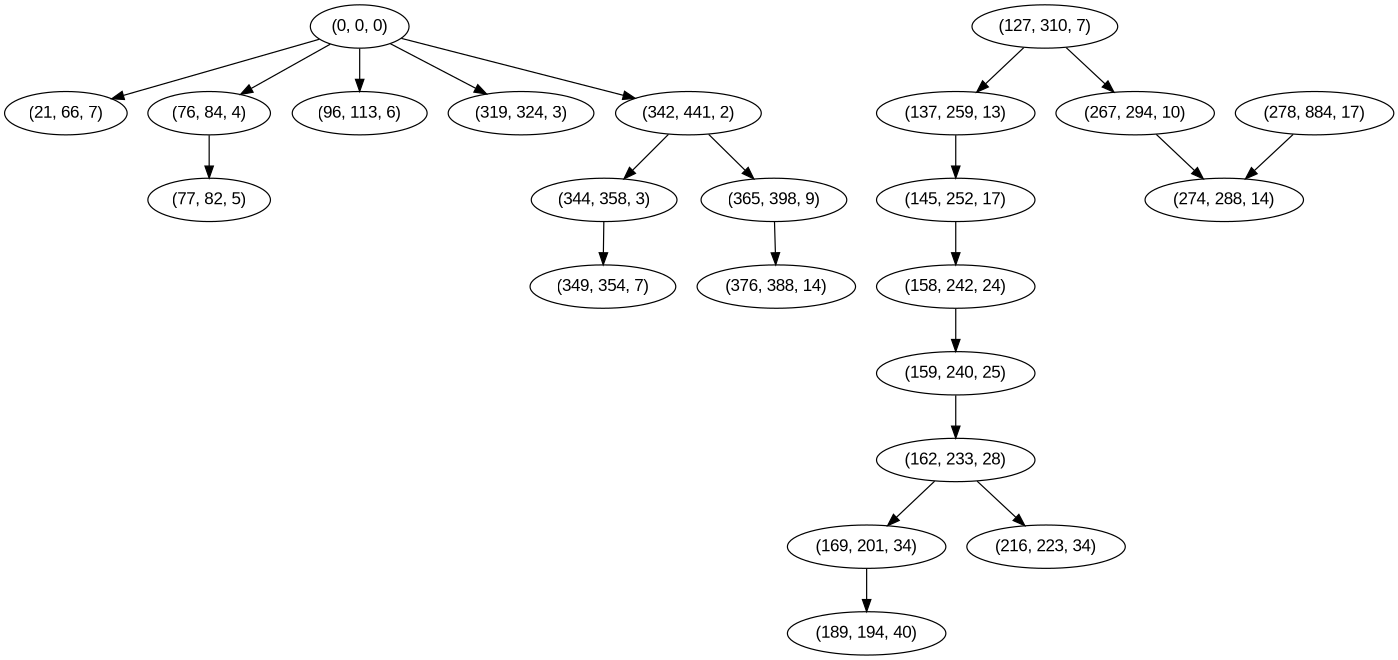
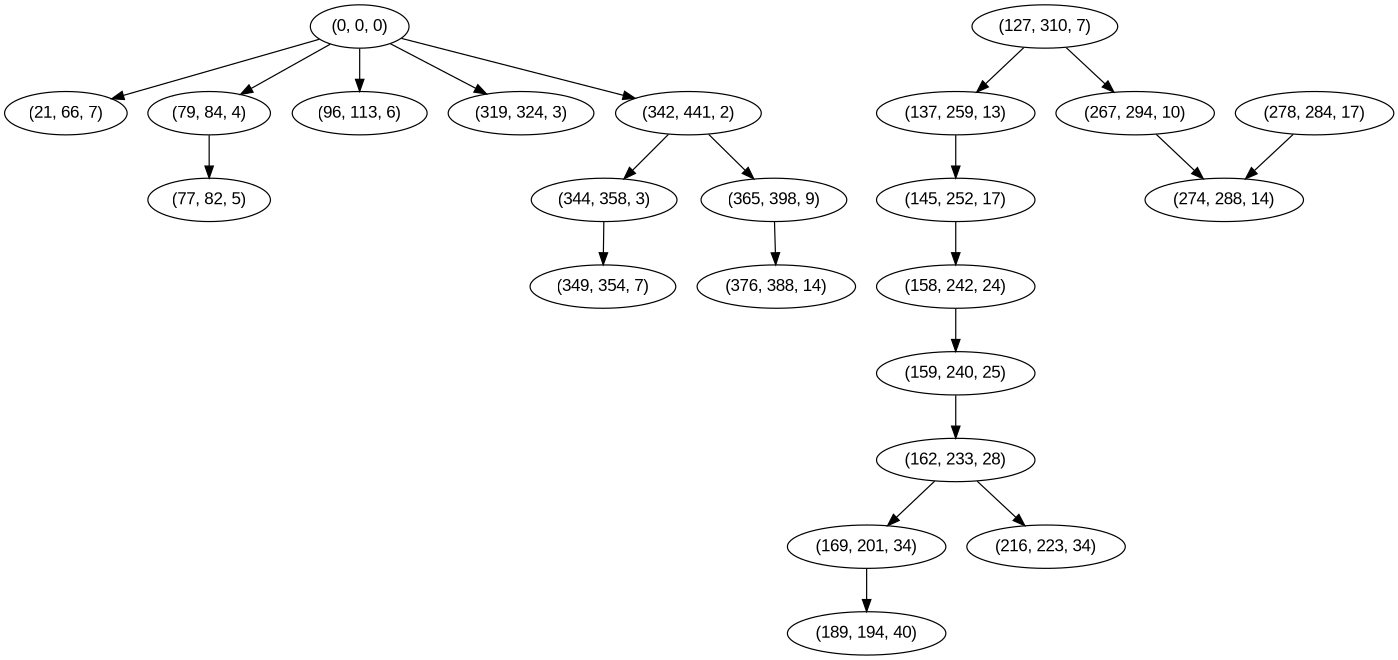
node "(76, 84, 4)": label "(76, 84, 4)" -> "(79, 84, 4)"
node "(278, 884, 17)": label "(278, 884, 17)" -> "(278, 284, 17)"
